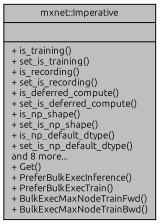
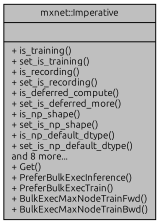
node "mxnet::Imperative": text "+ set_is_deferred_compute()" -> "+ set_is_deferred_more()"
